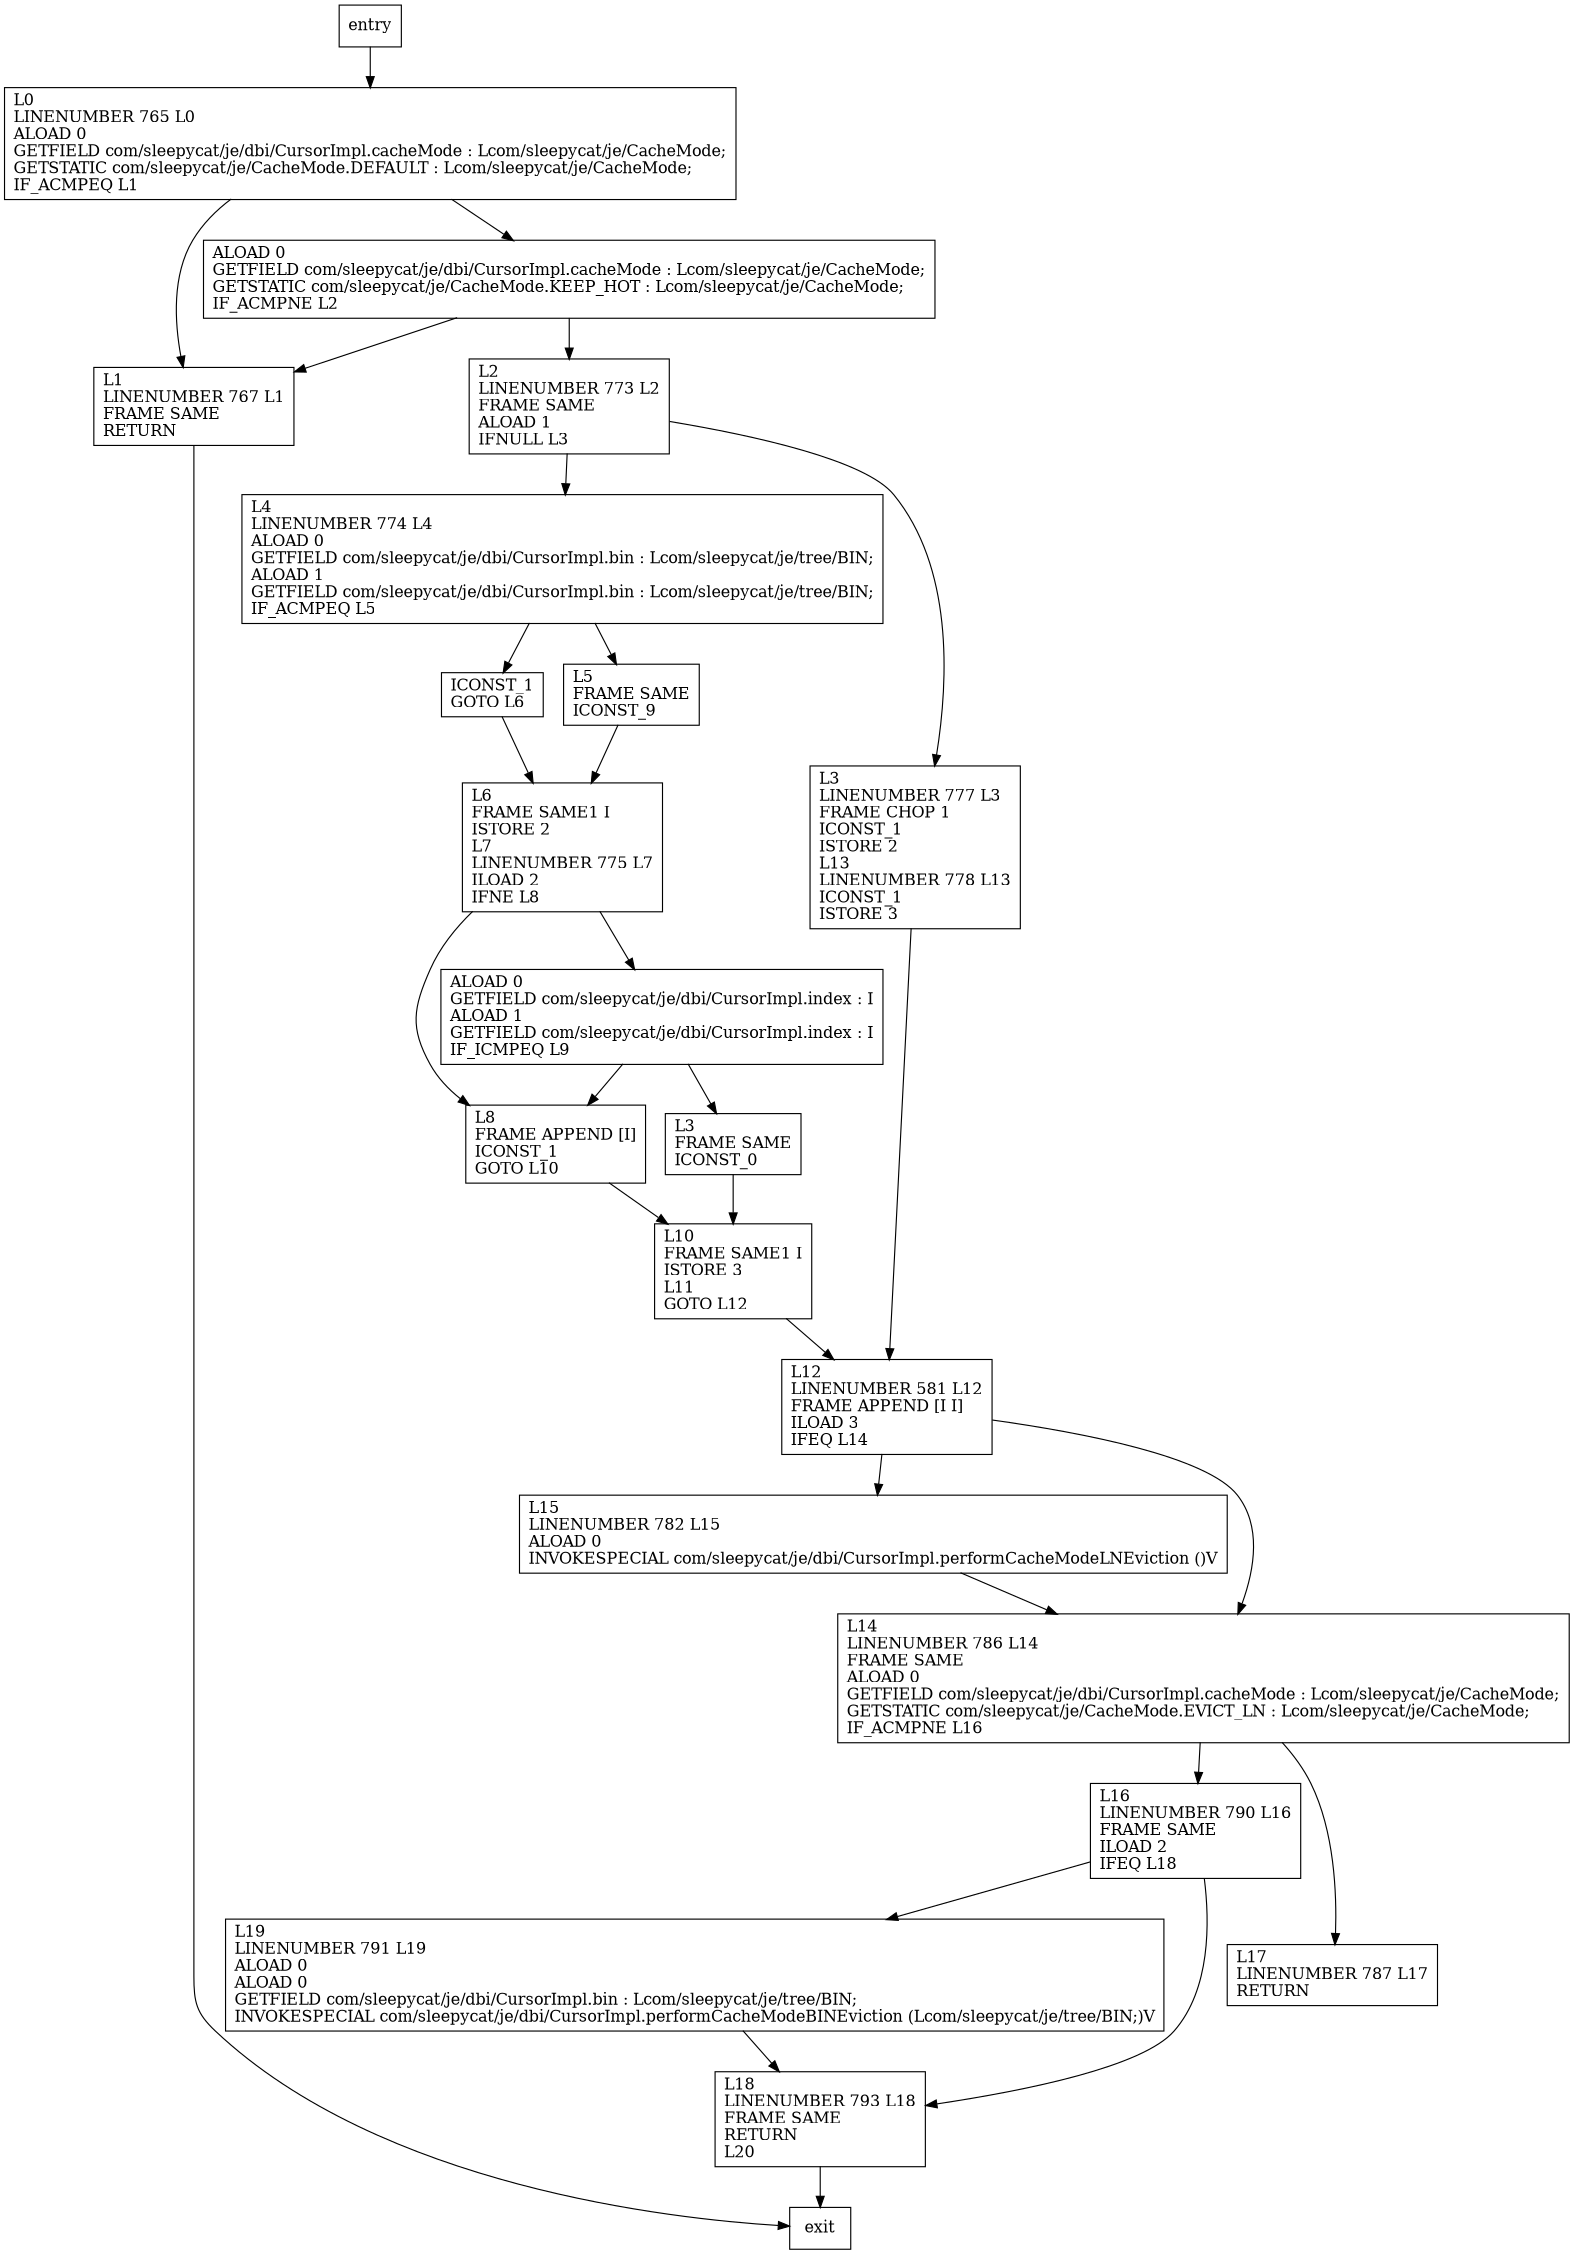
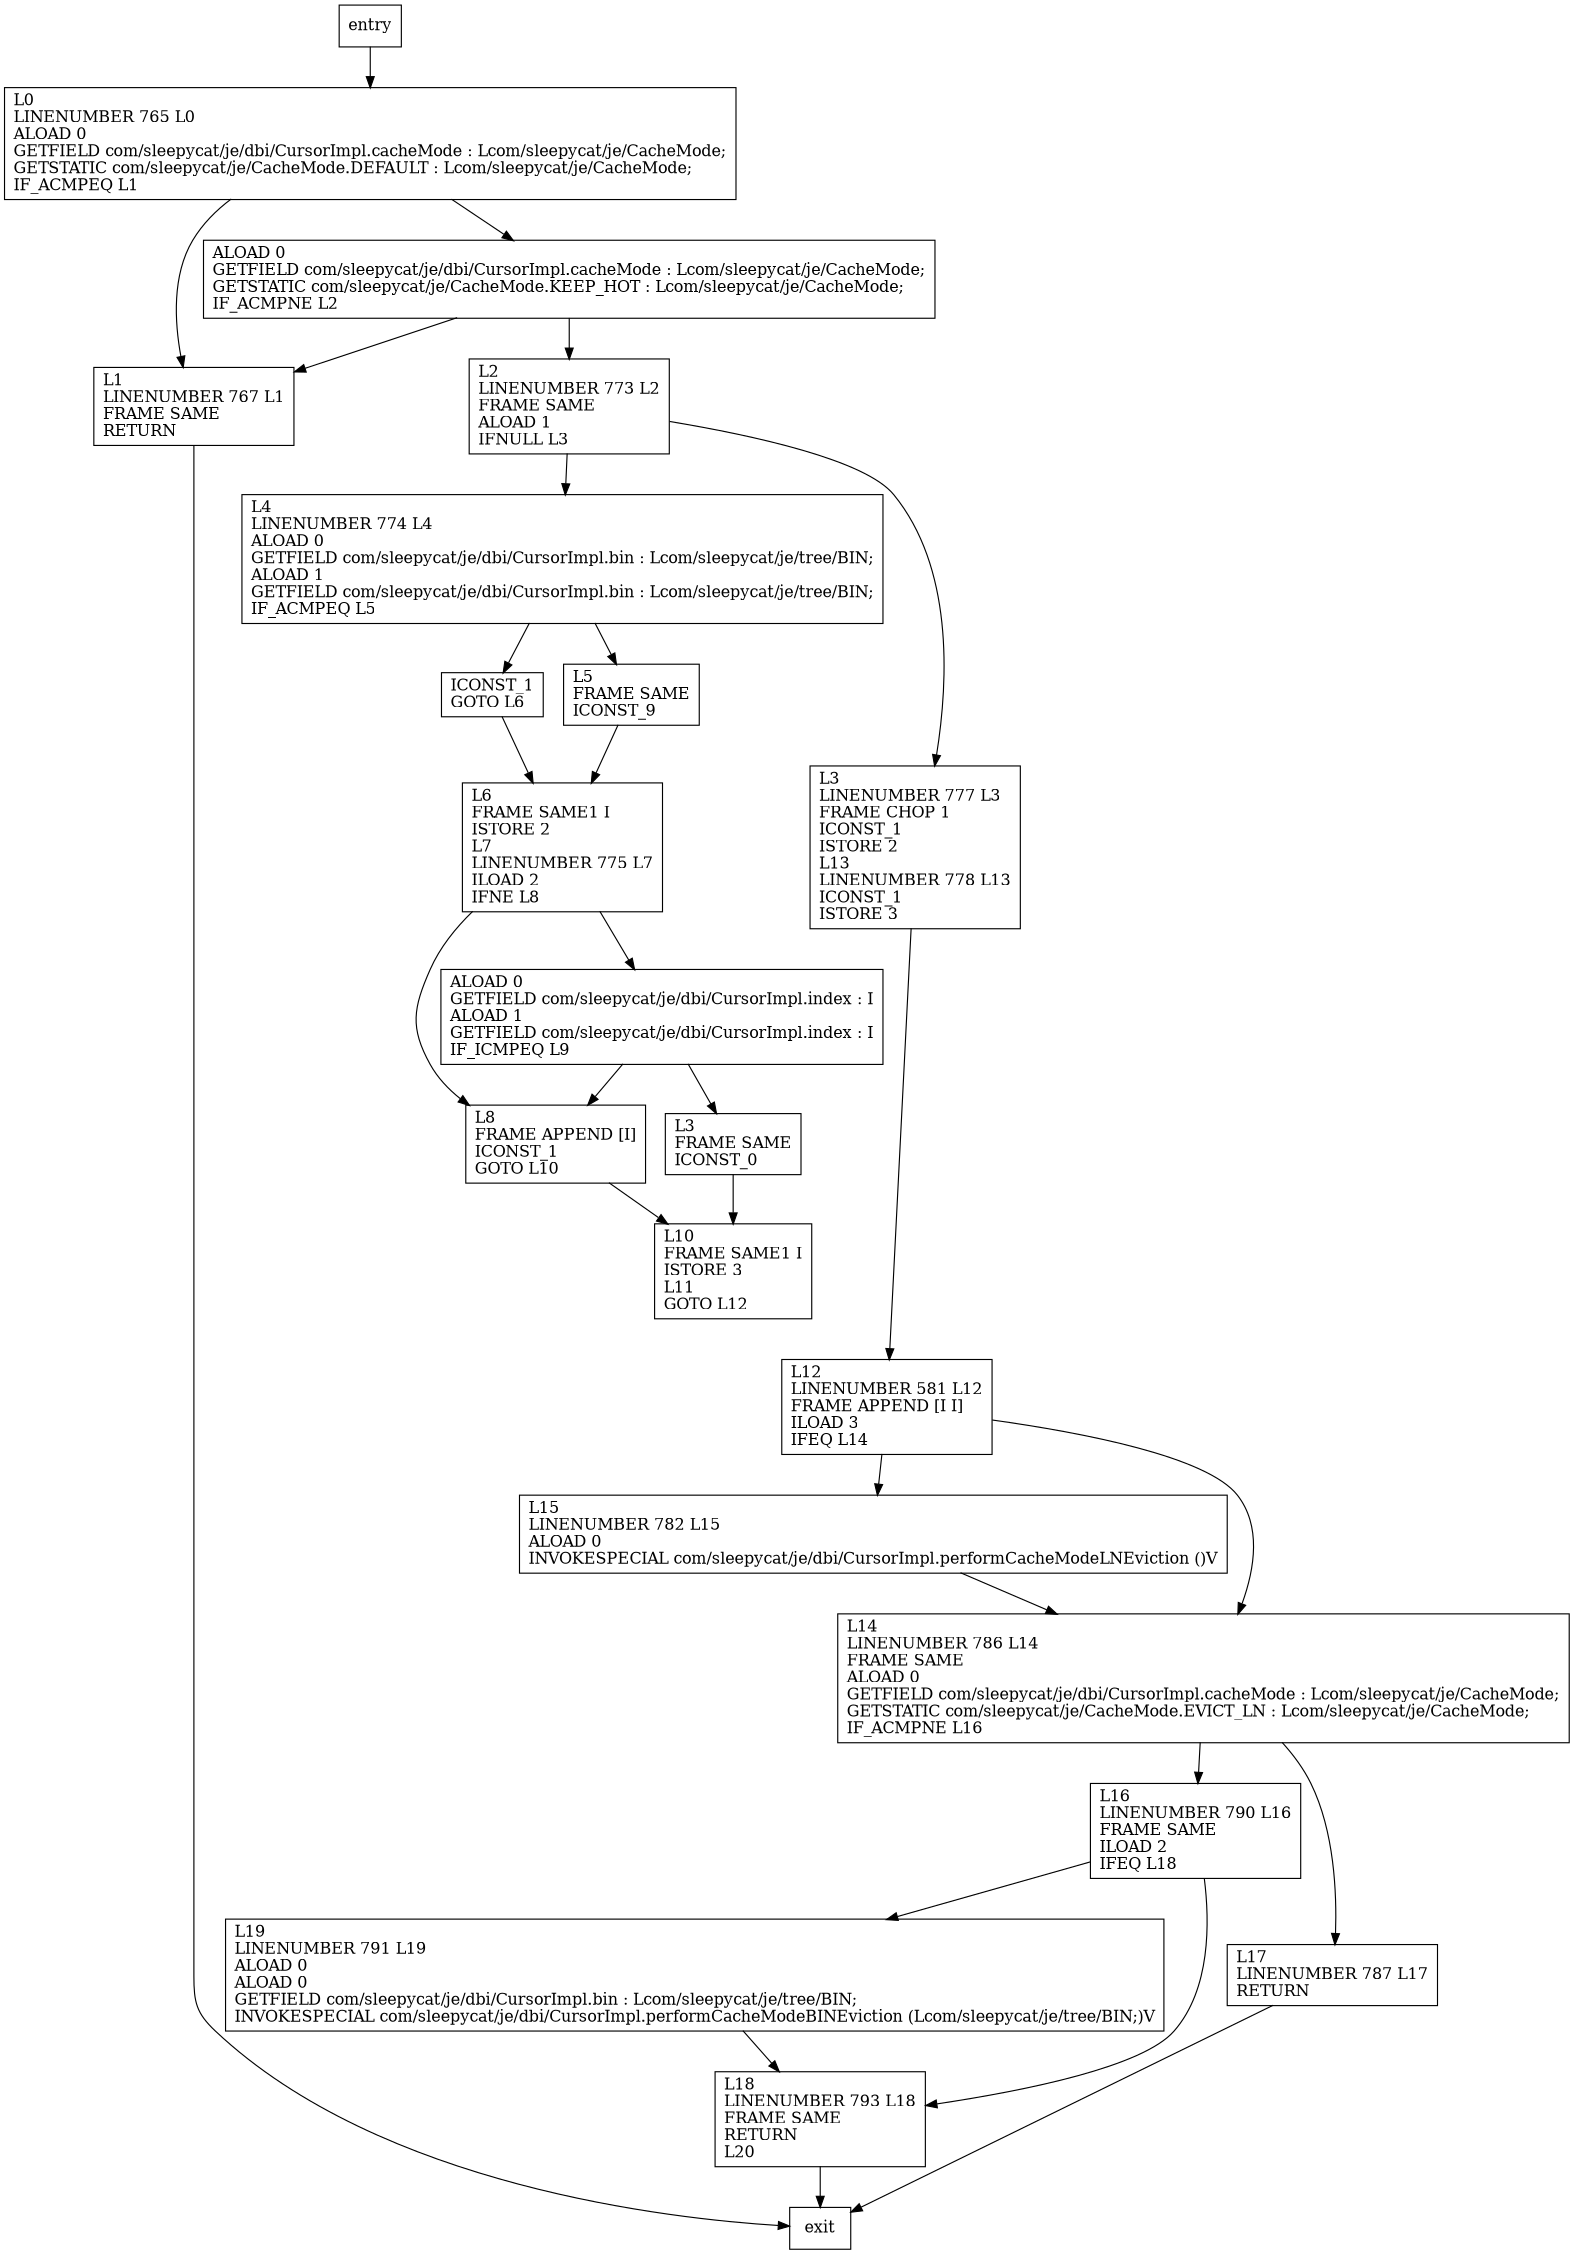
edge "L10 FRAME SAME1 I ISTORE 3 L11 GOTO L12" -> "L12 LINENUMBER 581 L12 FRAME APPEND [I I] ILOAD 3 IFEQ L14": removed
edge "L17 LINENUMBER 787 L17 RETURN" -> "exit": added
